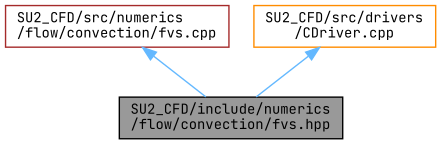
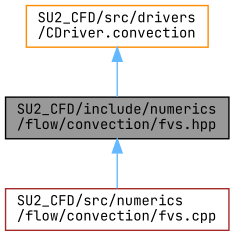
node "SU2_CFD/src/drivers /CDriver.cpp": label "SU2_CFD/src/drivers /CDriver.cpp" -> "SU2_CFD/src/drivers /CDriver.convection"
edge "SU2_CFD/include/numerics /flow/convection/fvs.hpp" -> "SU2_CFD/src/numerics /flow/convection/fvs.cpp": reversed
